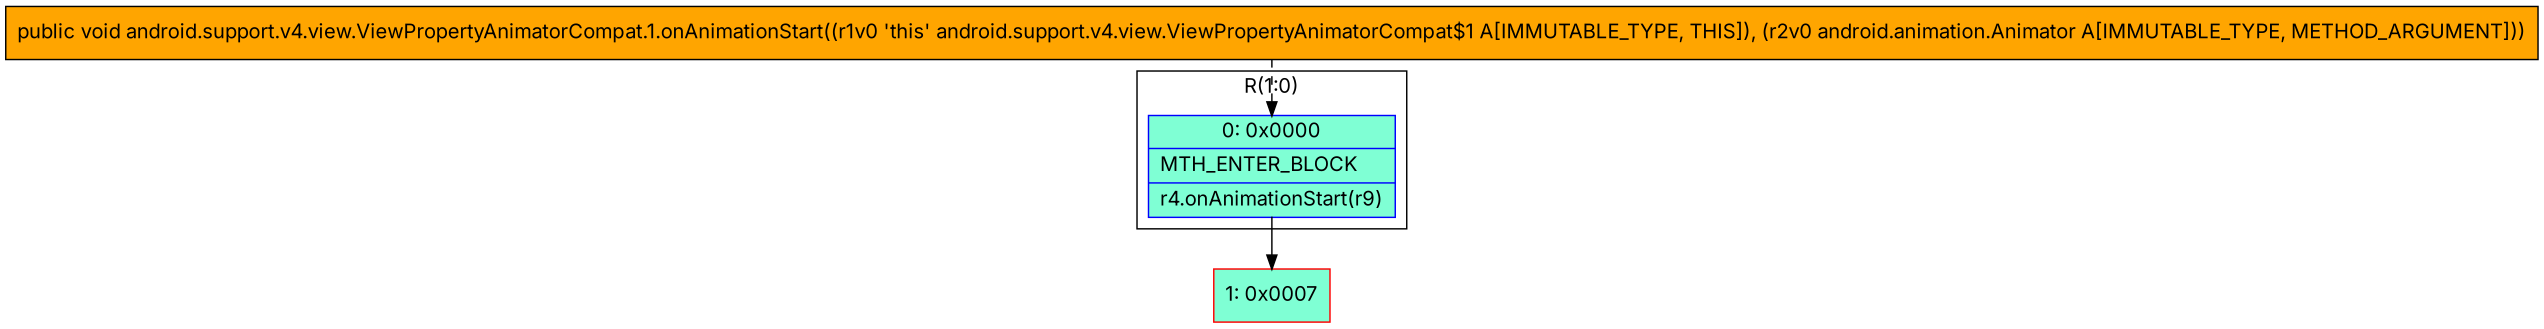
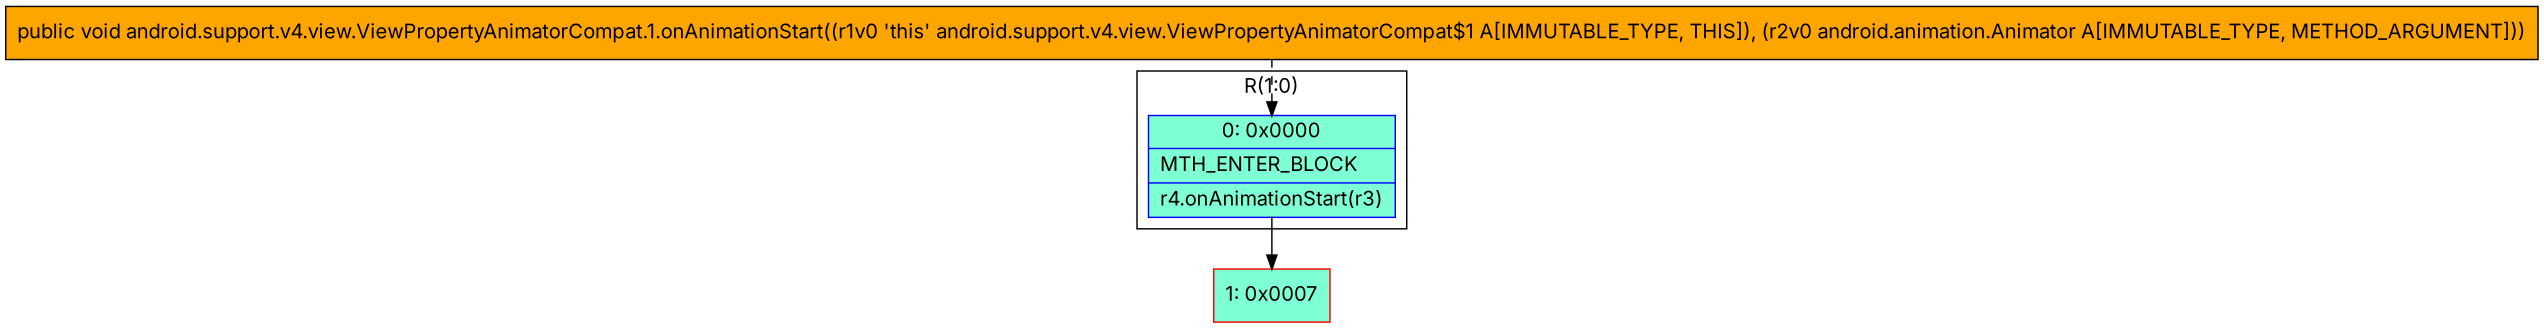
node "0: 0x0000": text "r4.onAnimationStart(r9)" -> "r4.onAnimationStart(r3)"
